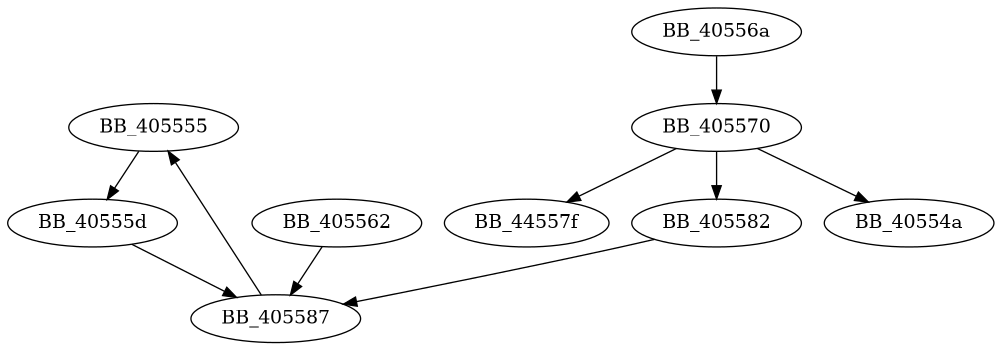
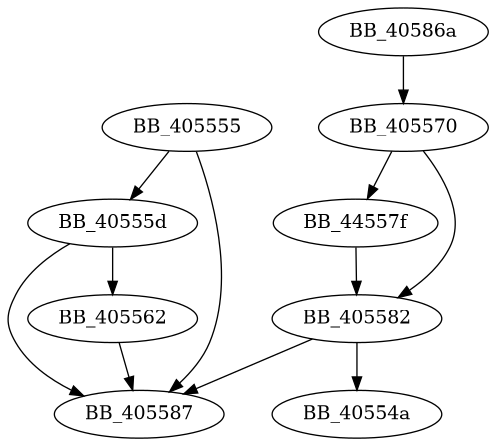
node "BB_40556a": label "BB_40556a" -> "BB_40586a"
edge "BB_405570" -> "BB_40554a": now "BB_405582" -> "BB_40554a"
edge "BB_405587" -> "BB_405555": reversed
edge "BB_40555d" -> "BB_405562": added
edge "BB_44557f" -> "BB_405582": added
